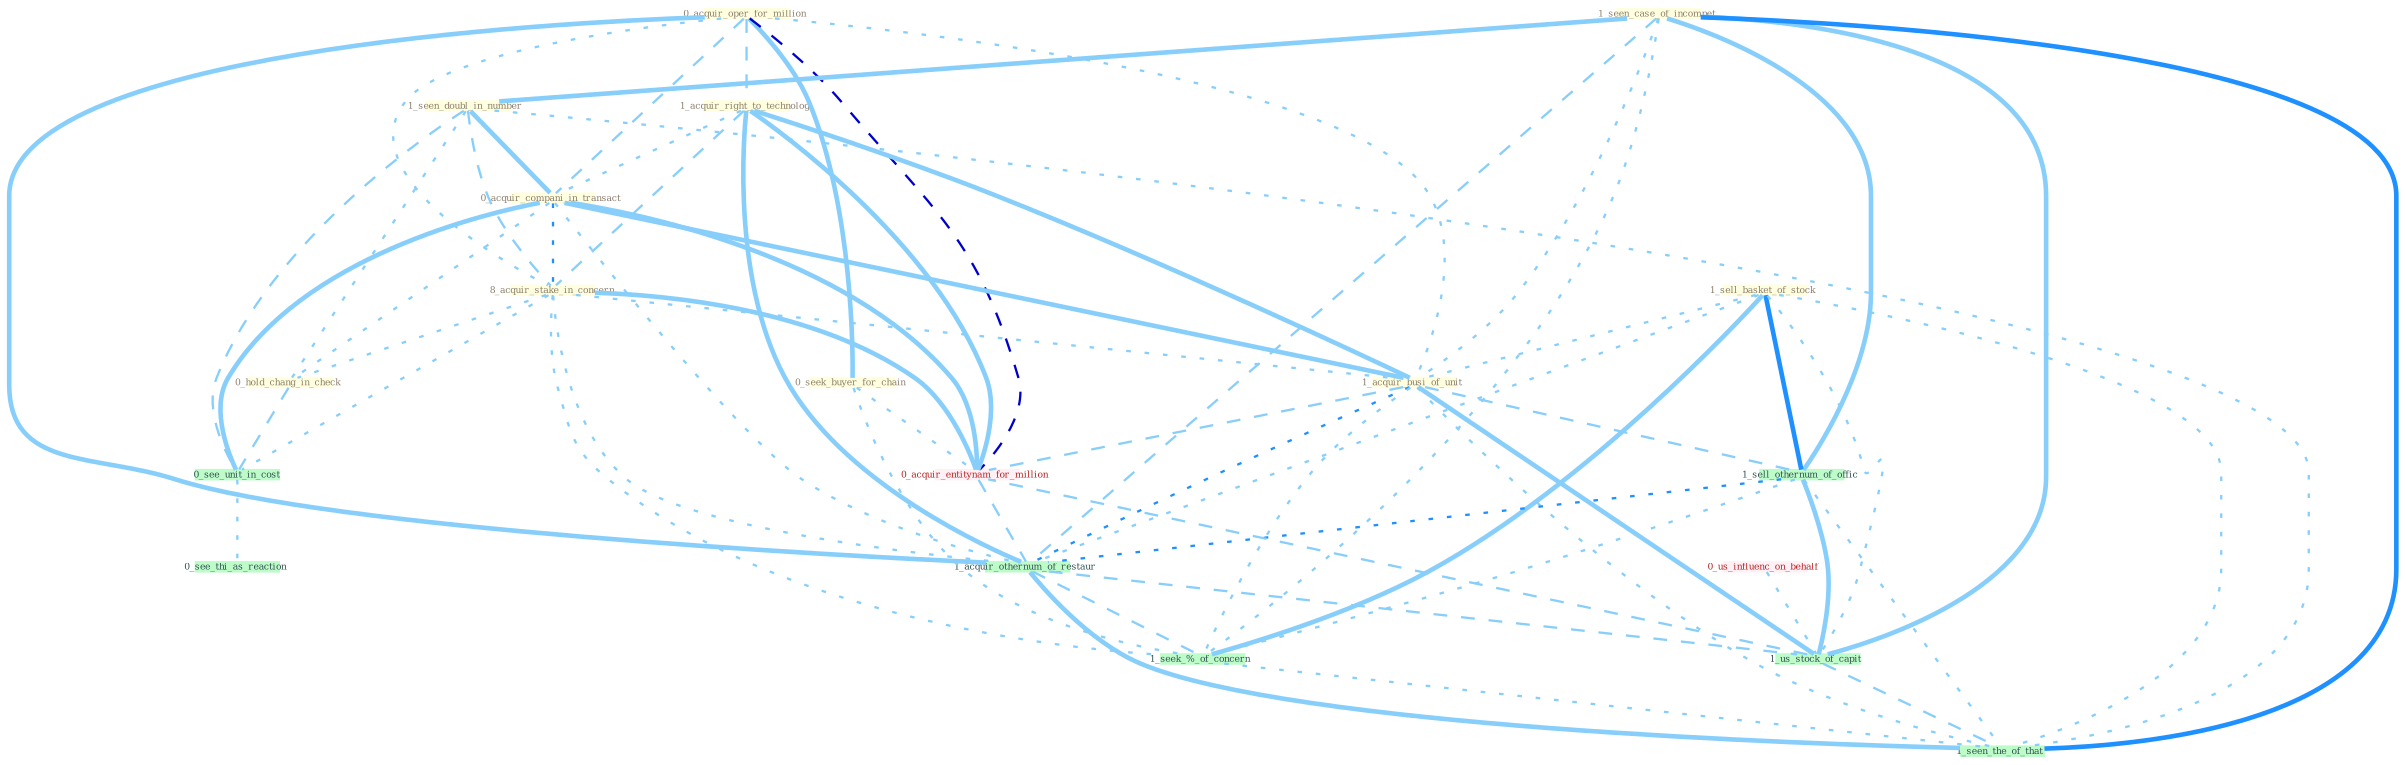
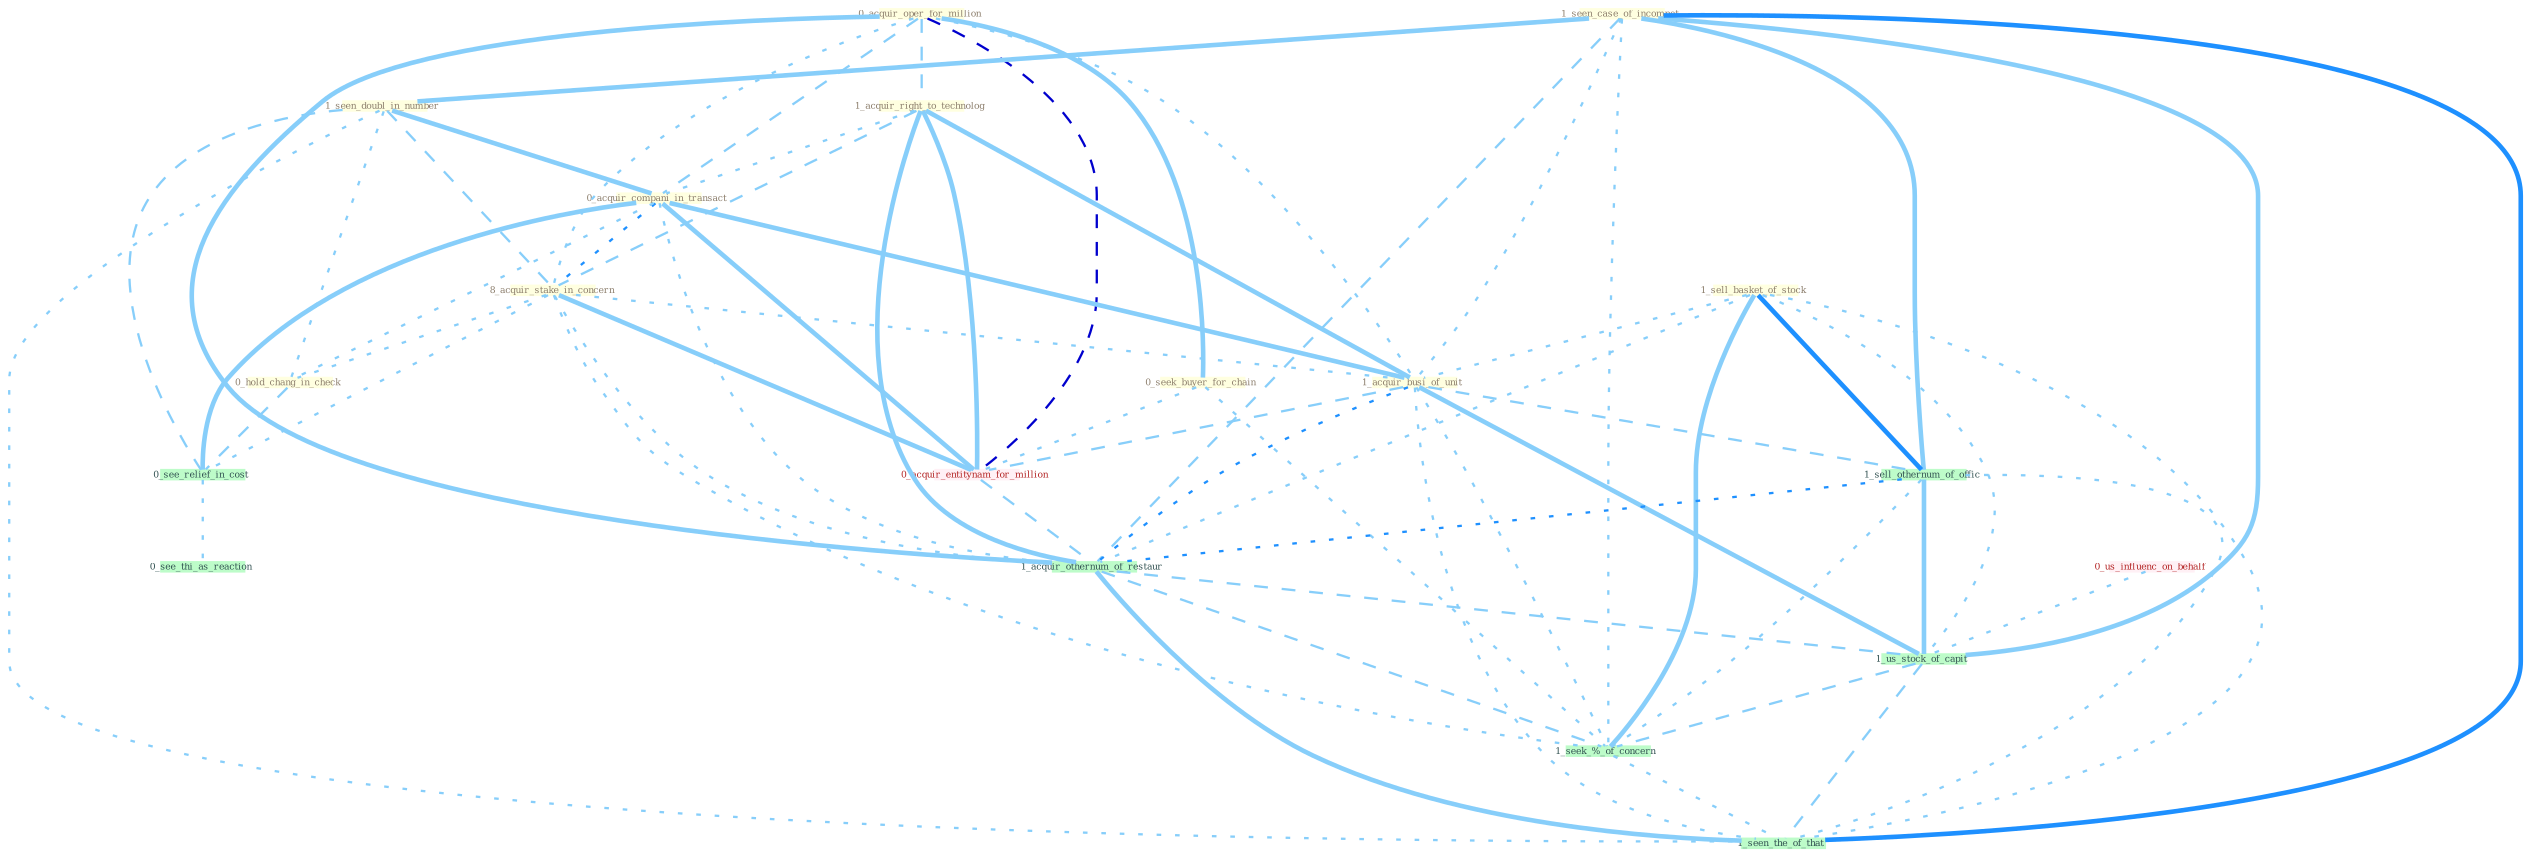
node "0_see_unit_in_cost": label "0_see_unit_in_cost" -> "0_see_relief_in_cost"
edge "0_acquir_entitynam_for_million" -- "1_us_stock_of_capit": now "1_seek_%_of_concern" -- "1_us_stock_of_capit"
